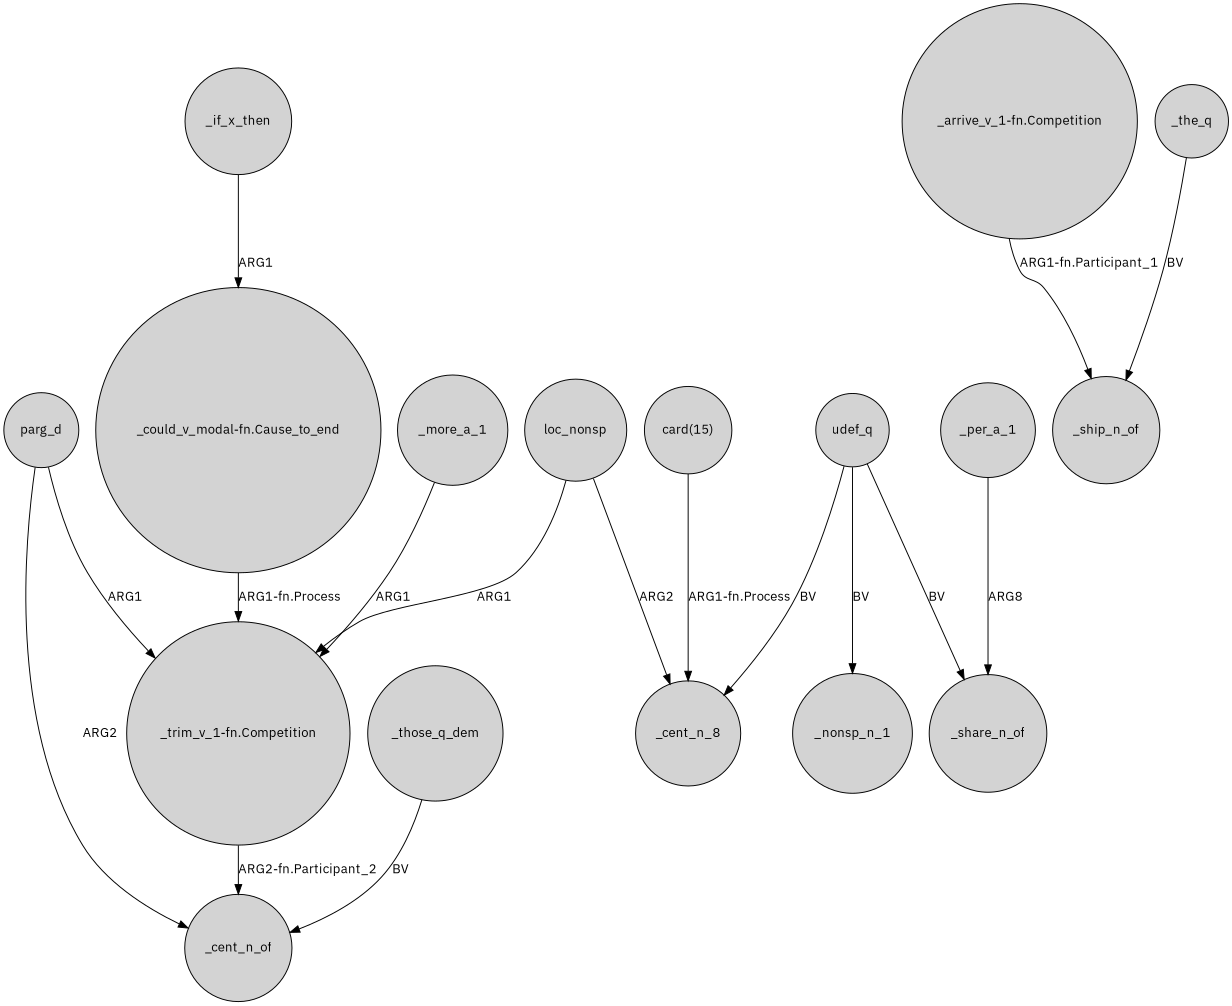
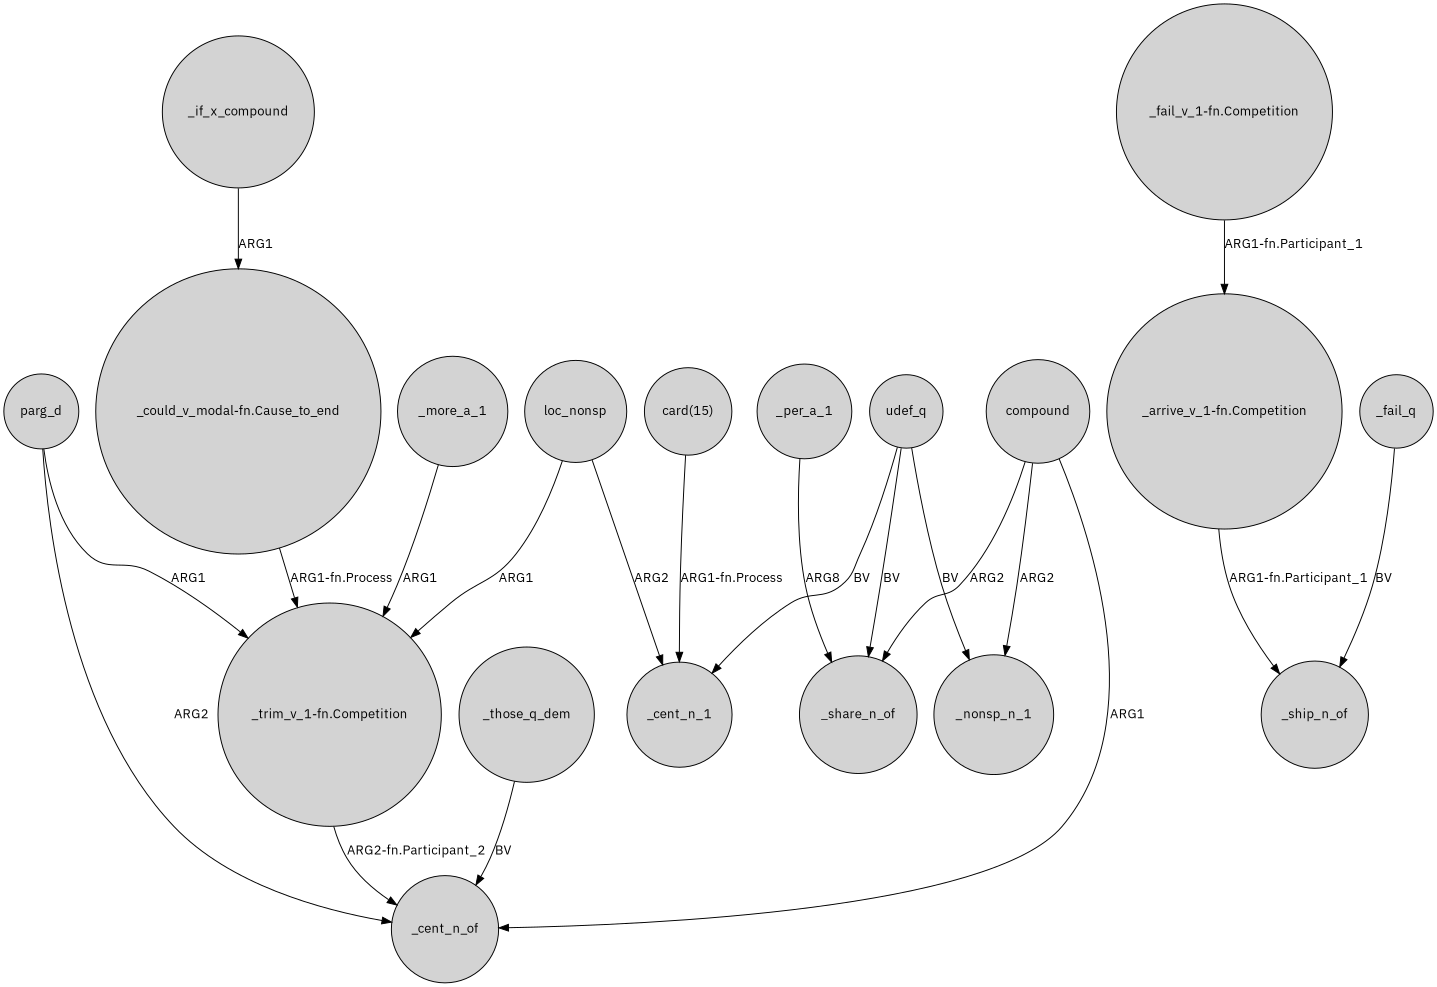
node "_fail_v_1-fn.Competition": added
node "_if_x_then": label "_if_x_then" -> "_if_x_compound"
node "_the_q": label "_the_q" -> "_fail_q"
node "compound": added
node "_cent_n_8": label "_cent_n_8" -> "_cent_n_1"
